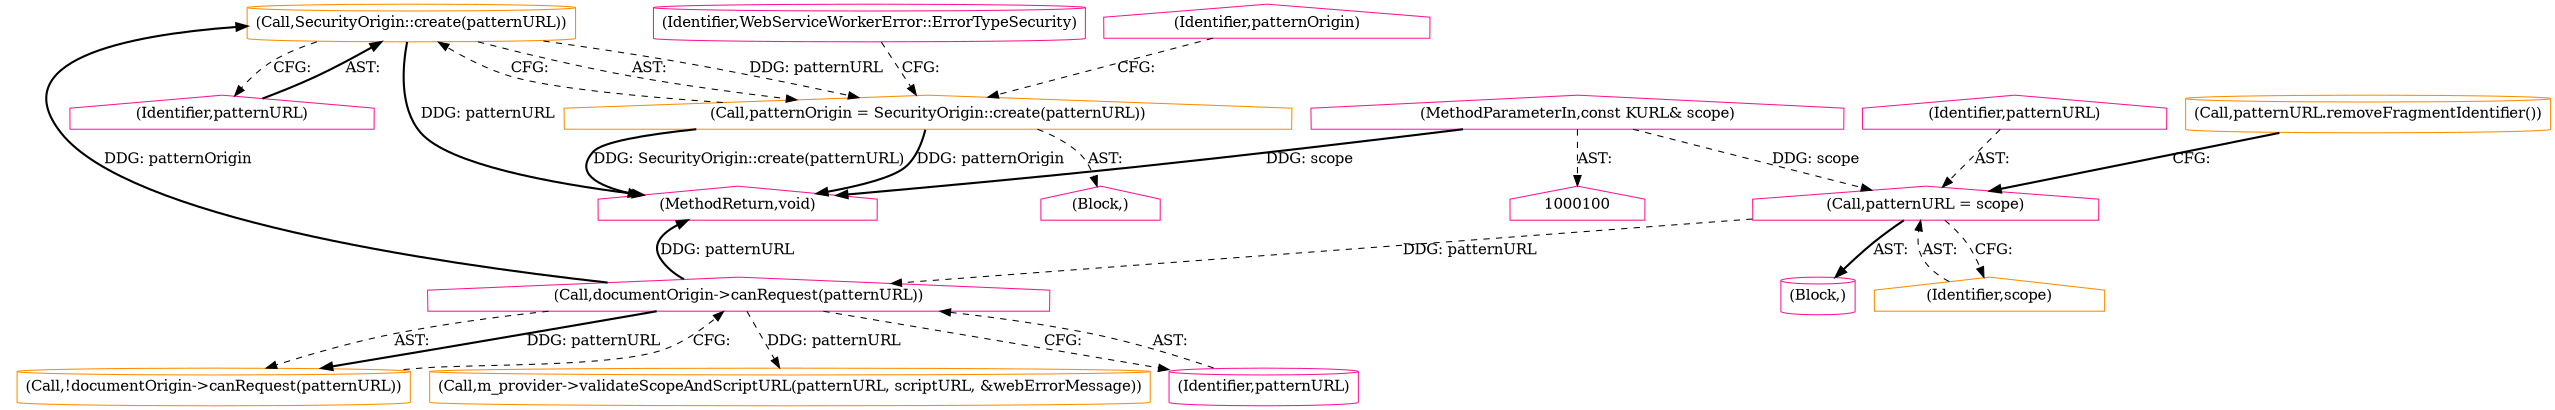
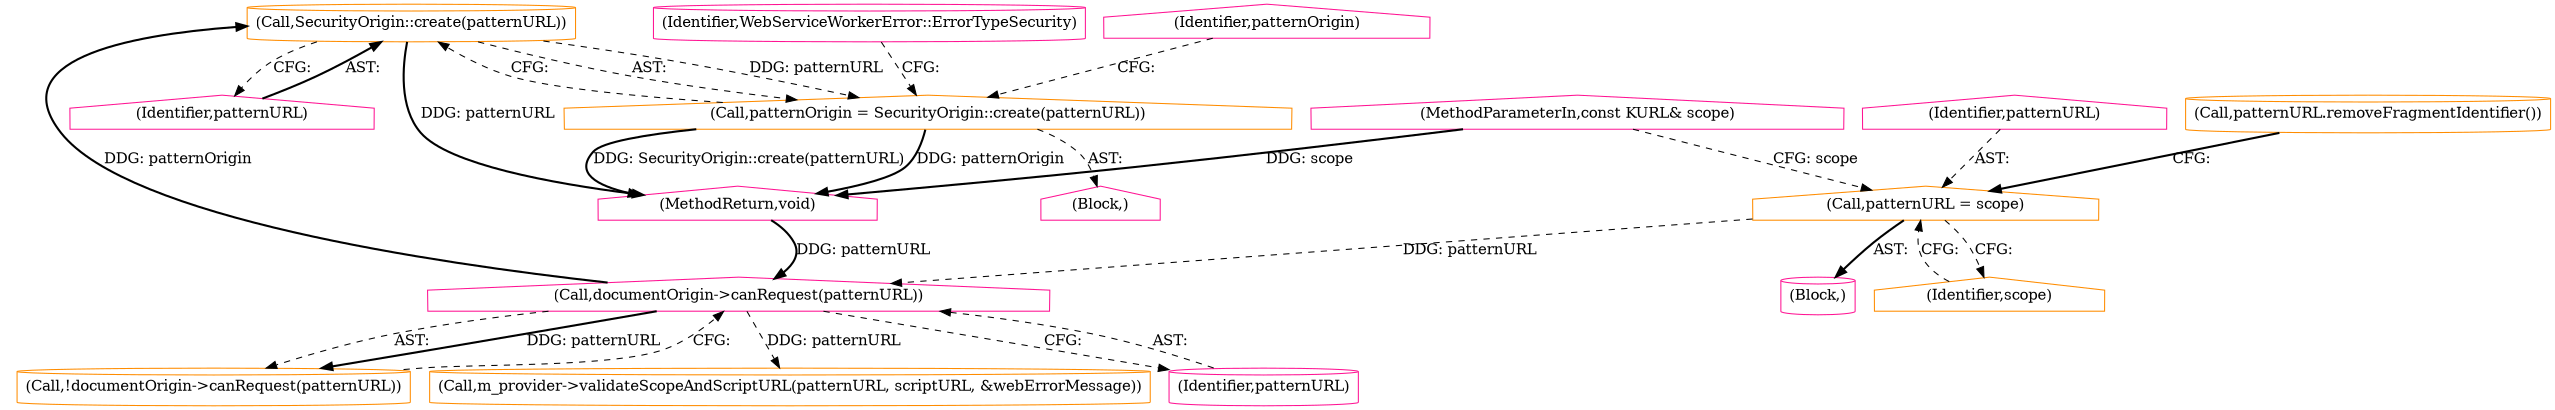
edge "(MethodParameterIn,const KURL& scope)" -> "(Call,patternURL = scope)": label "DDG: scope" -> "CFG: scope"
node "1000100": removed
node "(Call,patternURL = scope)": color deeppink -> darkorange
edge "(Identifier,scope)" -> "(Call,patternURL = scope)": label "AST: " -> "CFG: "
edge "(Call,documentOrigin->canRequest(patternURL))" -> "(MethodReturn,void)": reversed
